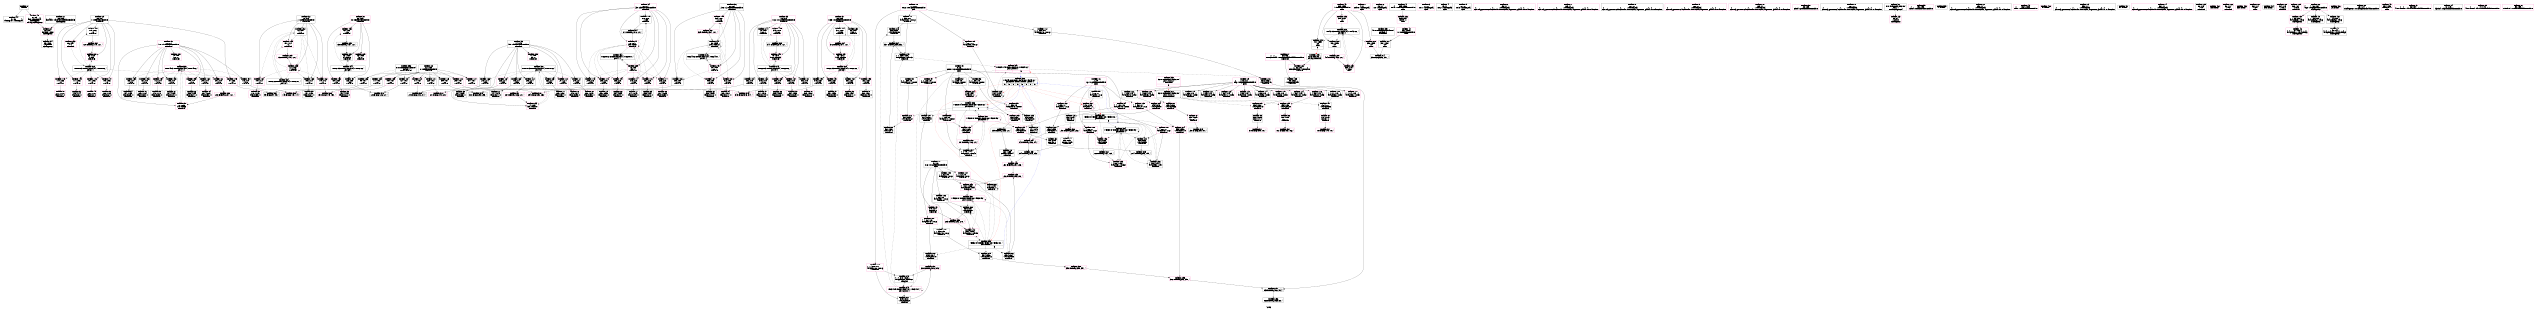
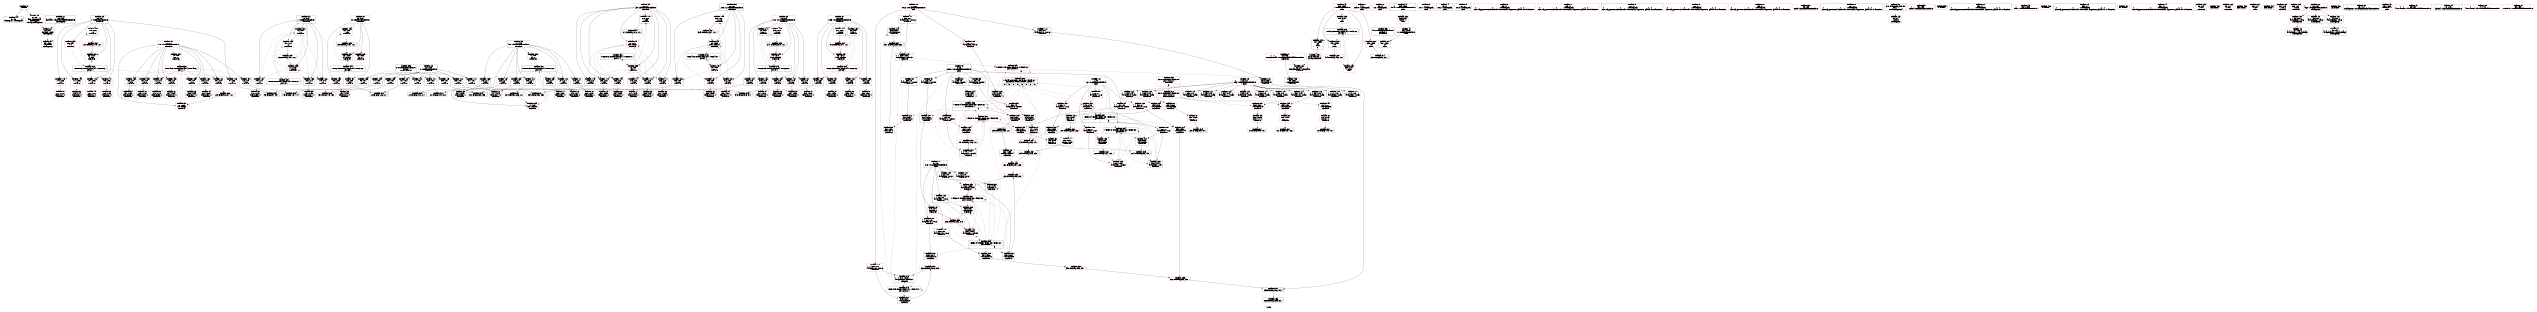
edge "NodeID: 332" -> "NodeID: 175": now "NodeID: 34" -> "NodeID: 175"
